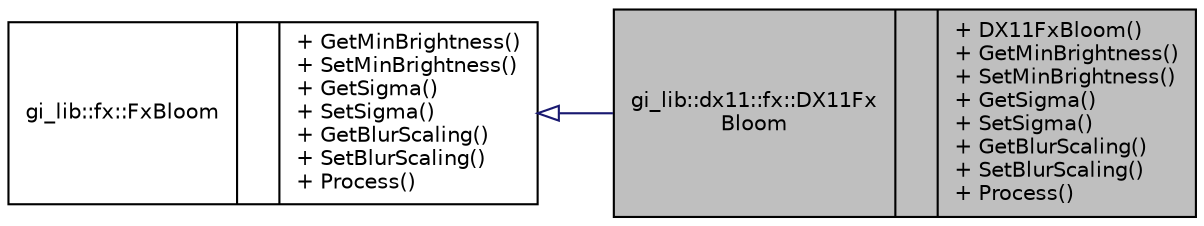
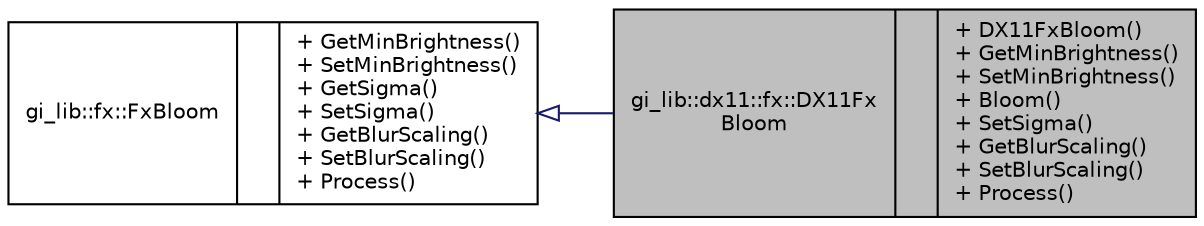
node "gi_lib::dx11::fx::DX11Fx": text "+ GetSigma()" -> "+ Bloom()"
